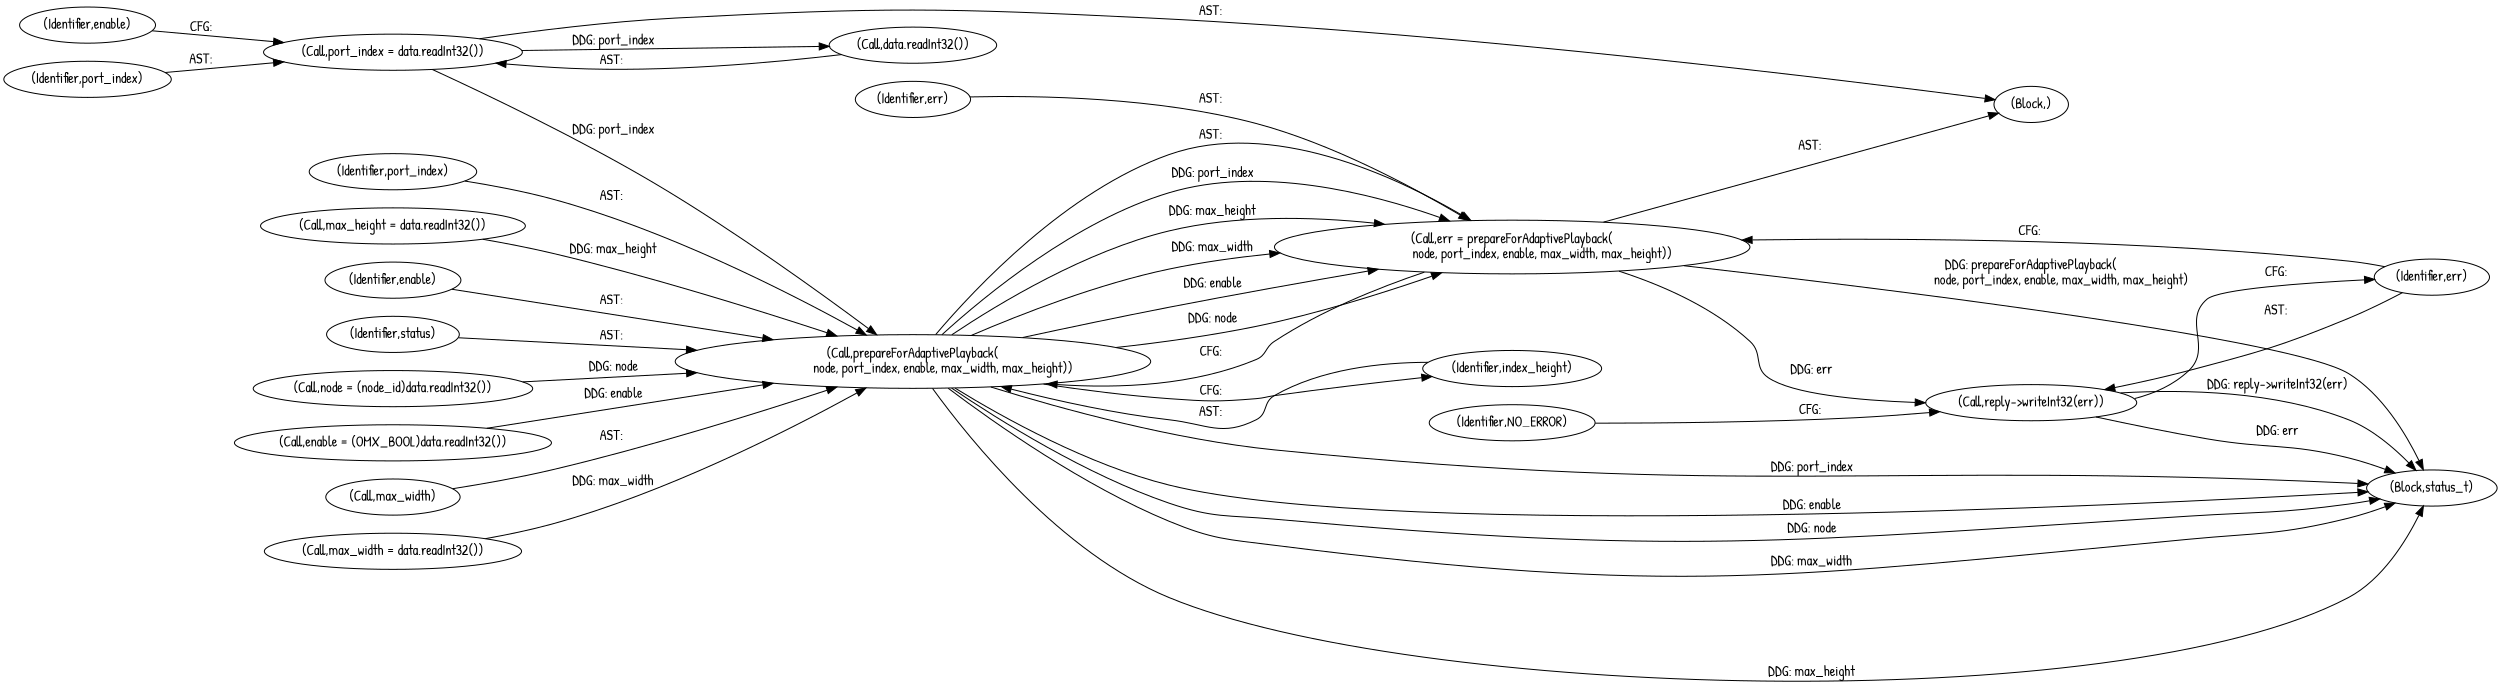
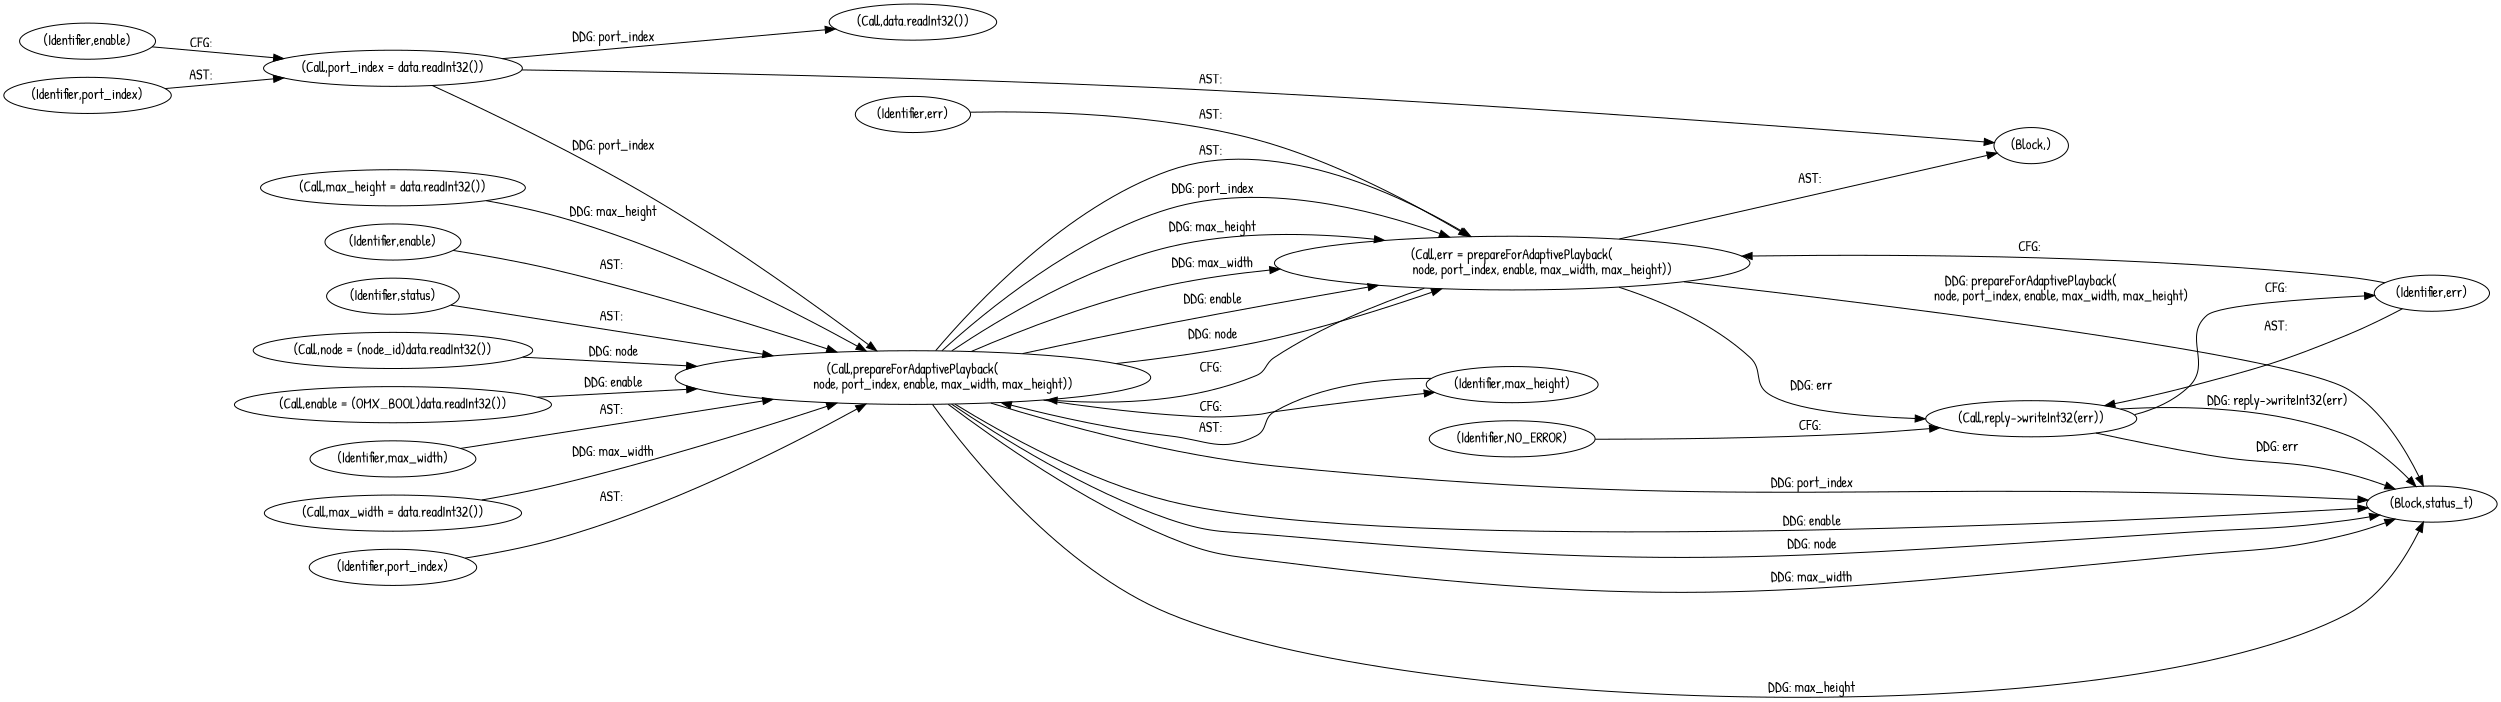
edge "(Call,data.readInt32())" -> "(Call,port_index = data.readInt32())": removed, label "AST:"
node "(Identifier,index_height)": label "(Identifier,index_height)" -> "(Identifier,max_height)"
node "(Call,max_width)": label "(Call,max_width)" -> "(Identifier,max_width)"
